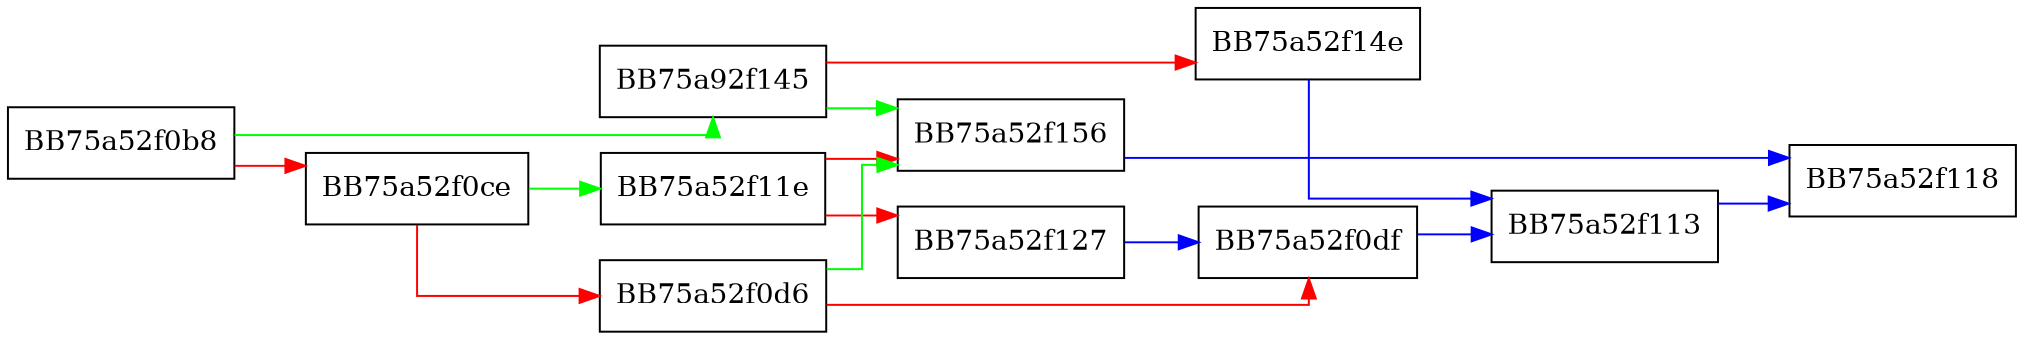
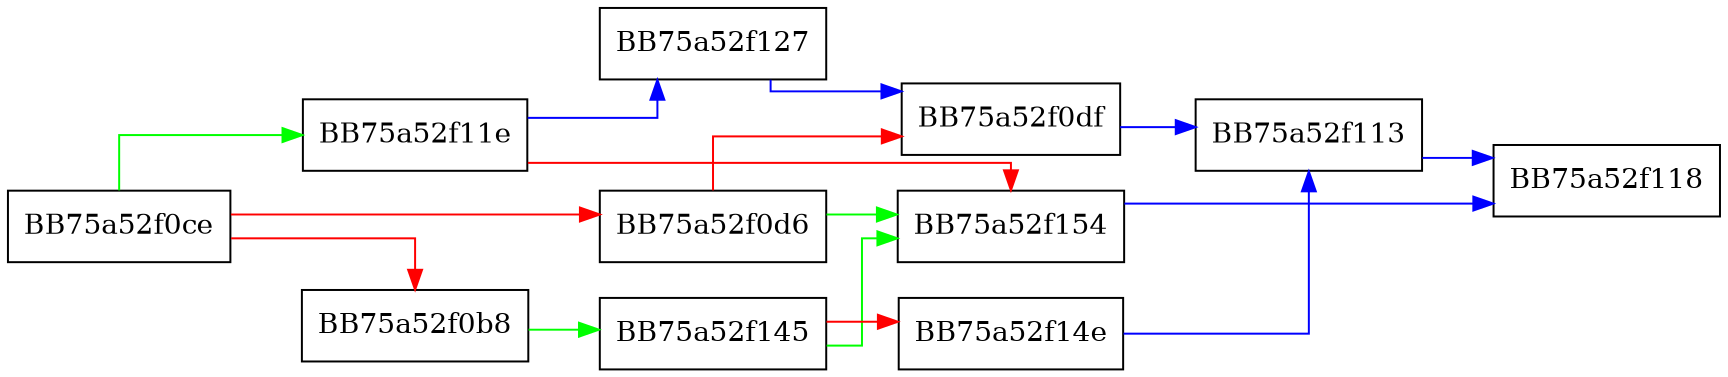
node "BB75a92f145": label "BB75a92f145" -> "BB75a52f145"
node "BB75a52f156": label "BB75a52f156" -> "BB75a52f154"
edge "BB75a52f0b8" -> "BB75a52f0ce": reversed
edge "BB75a52f11e" -> "BB75a52f127": color red -> blue
